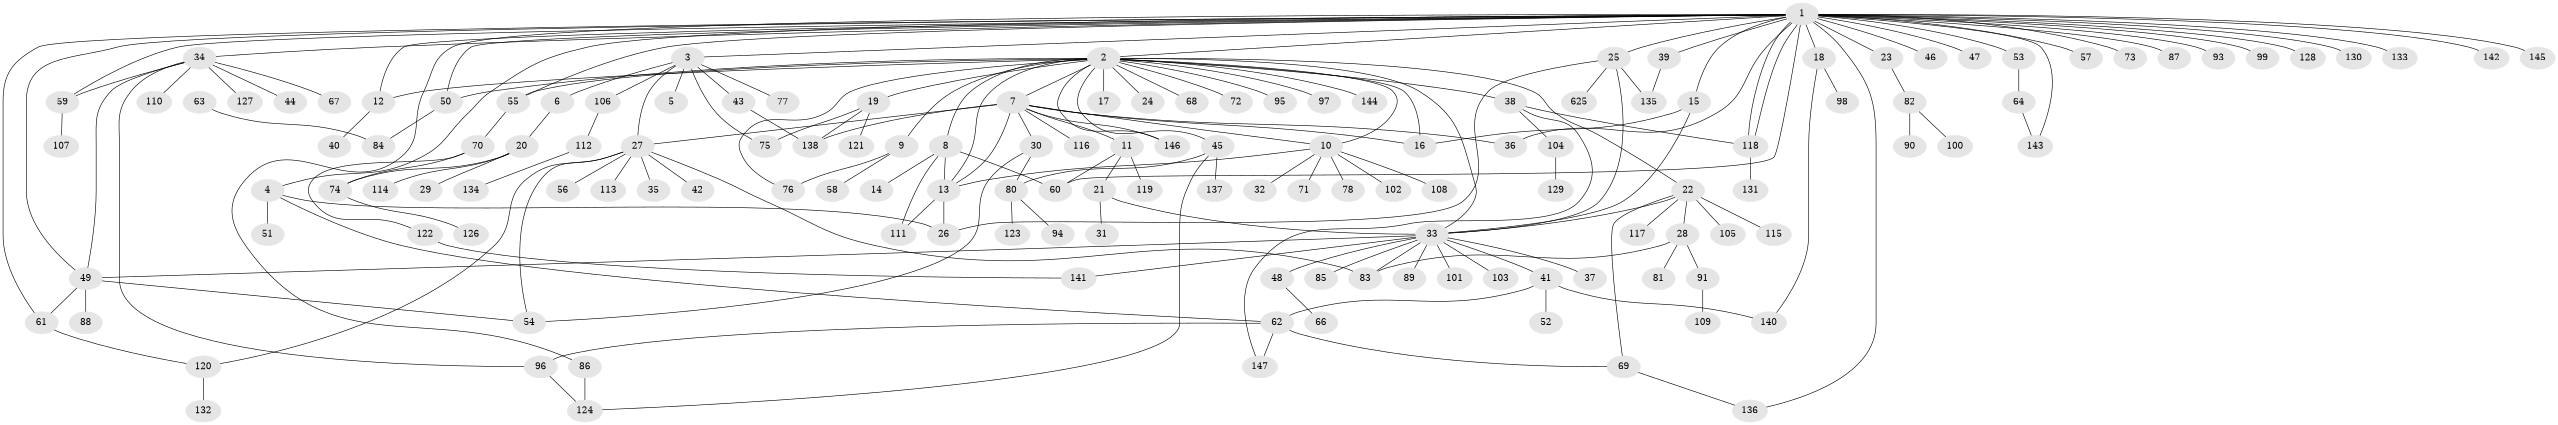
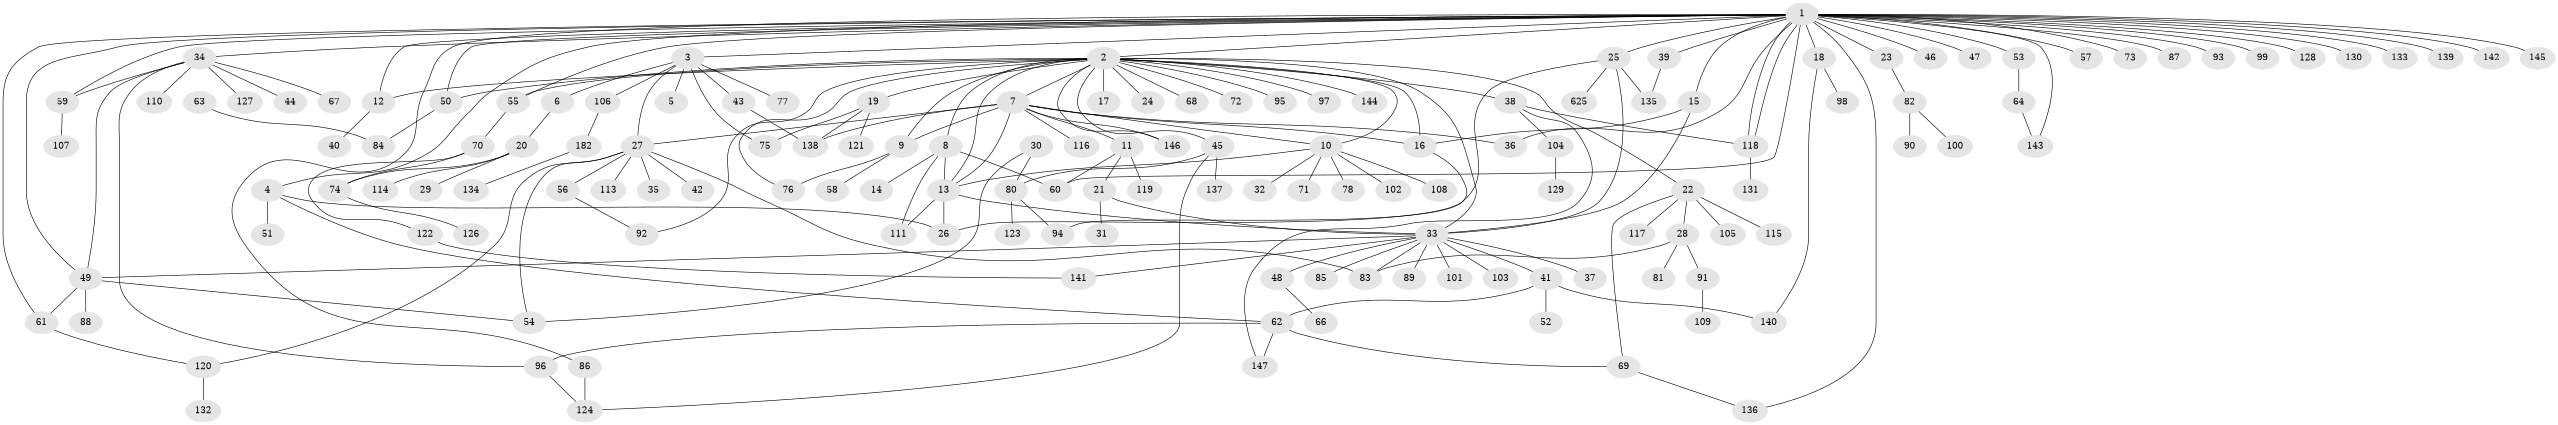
node "139": added
edge "7" -- "30": now "7" -- "9"
node "112": label "112" -> "182"
edge "22" -- "33": now "13" -- "33"
edge "16" -- "94": added
node "92": added
